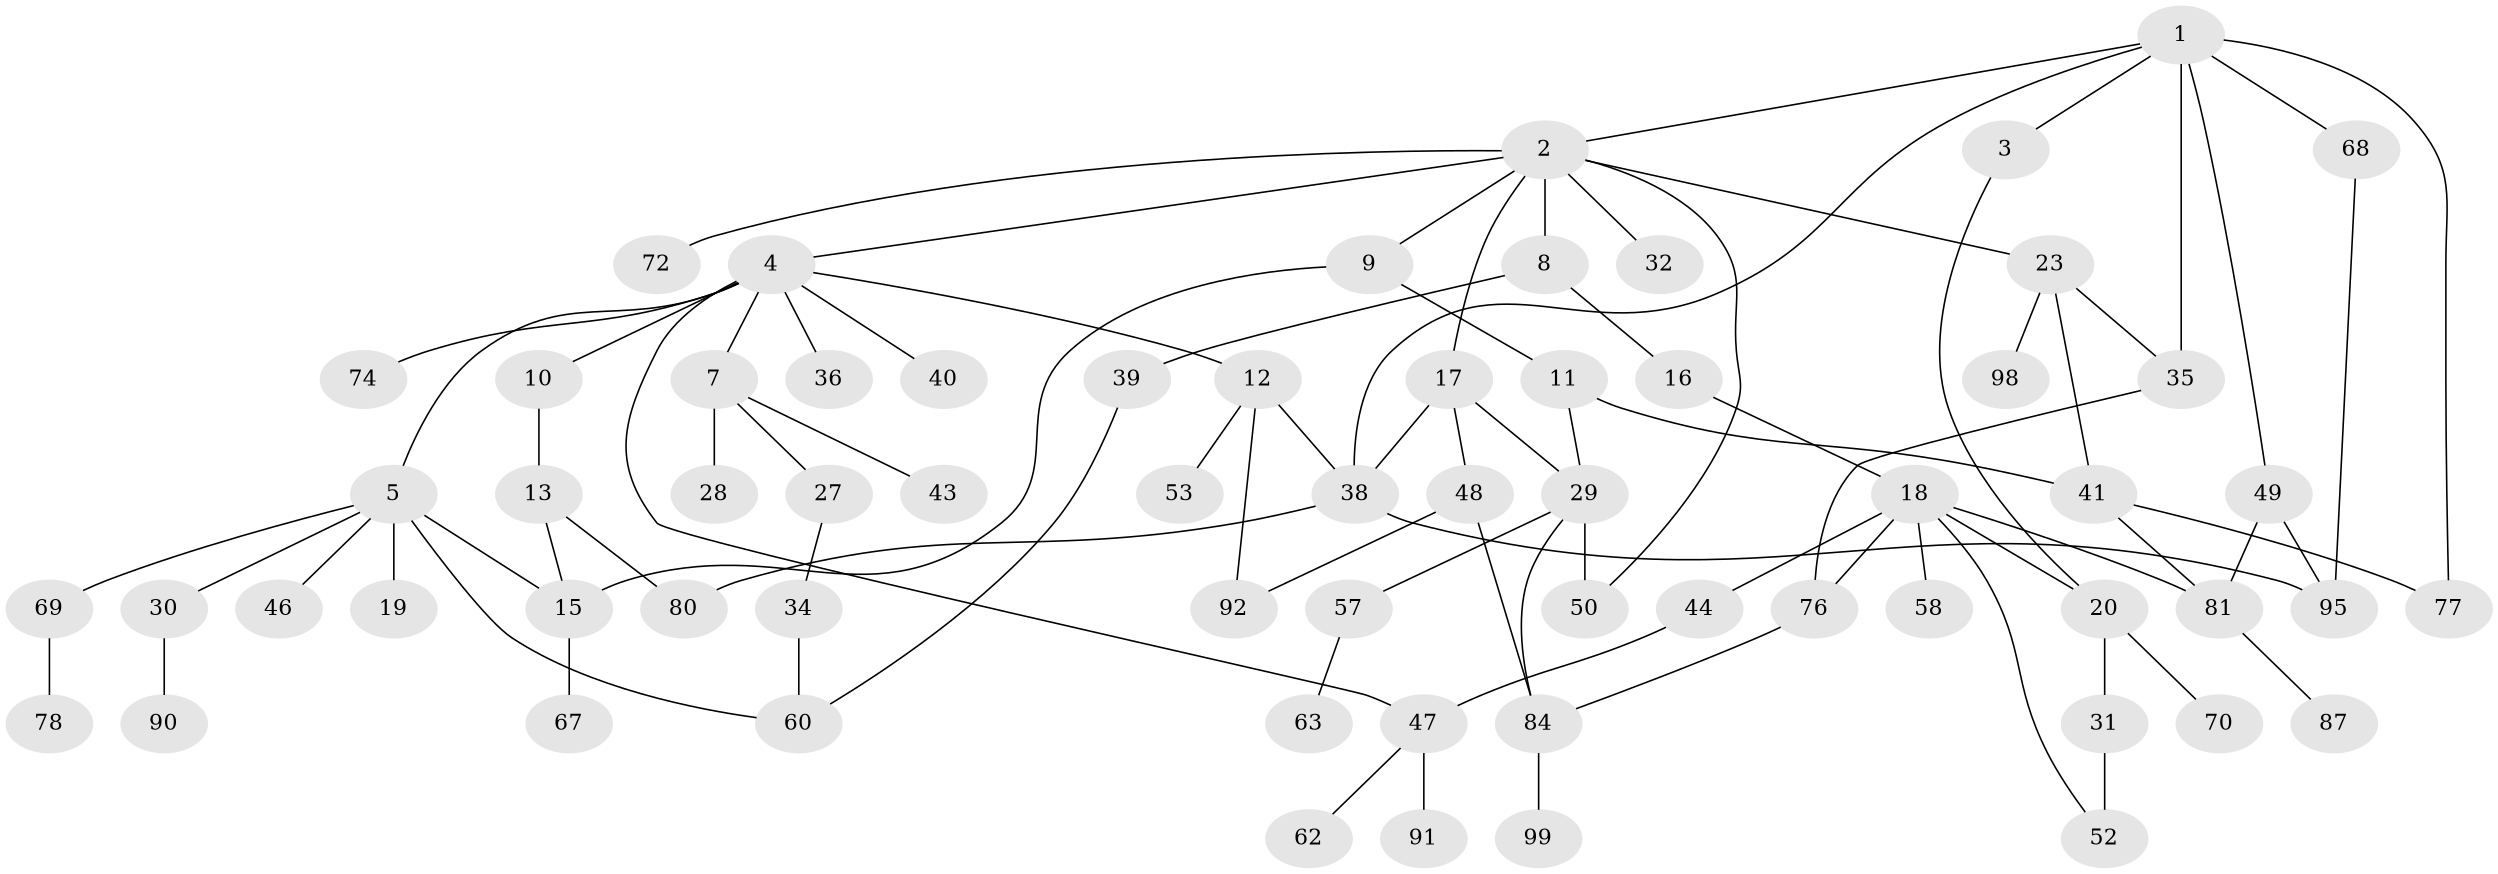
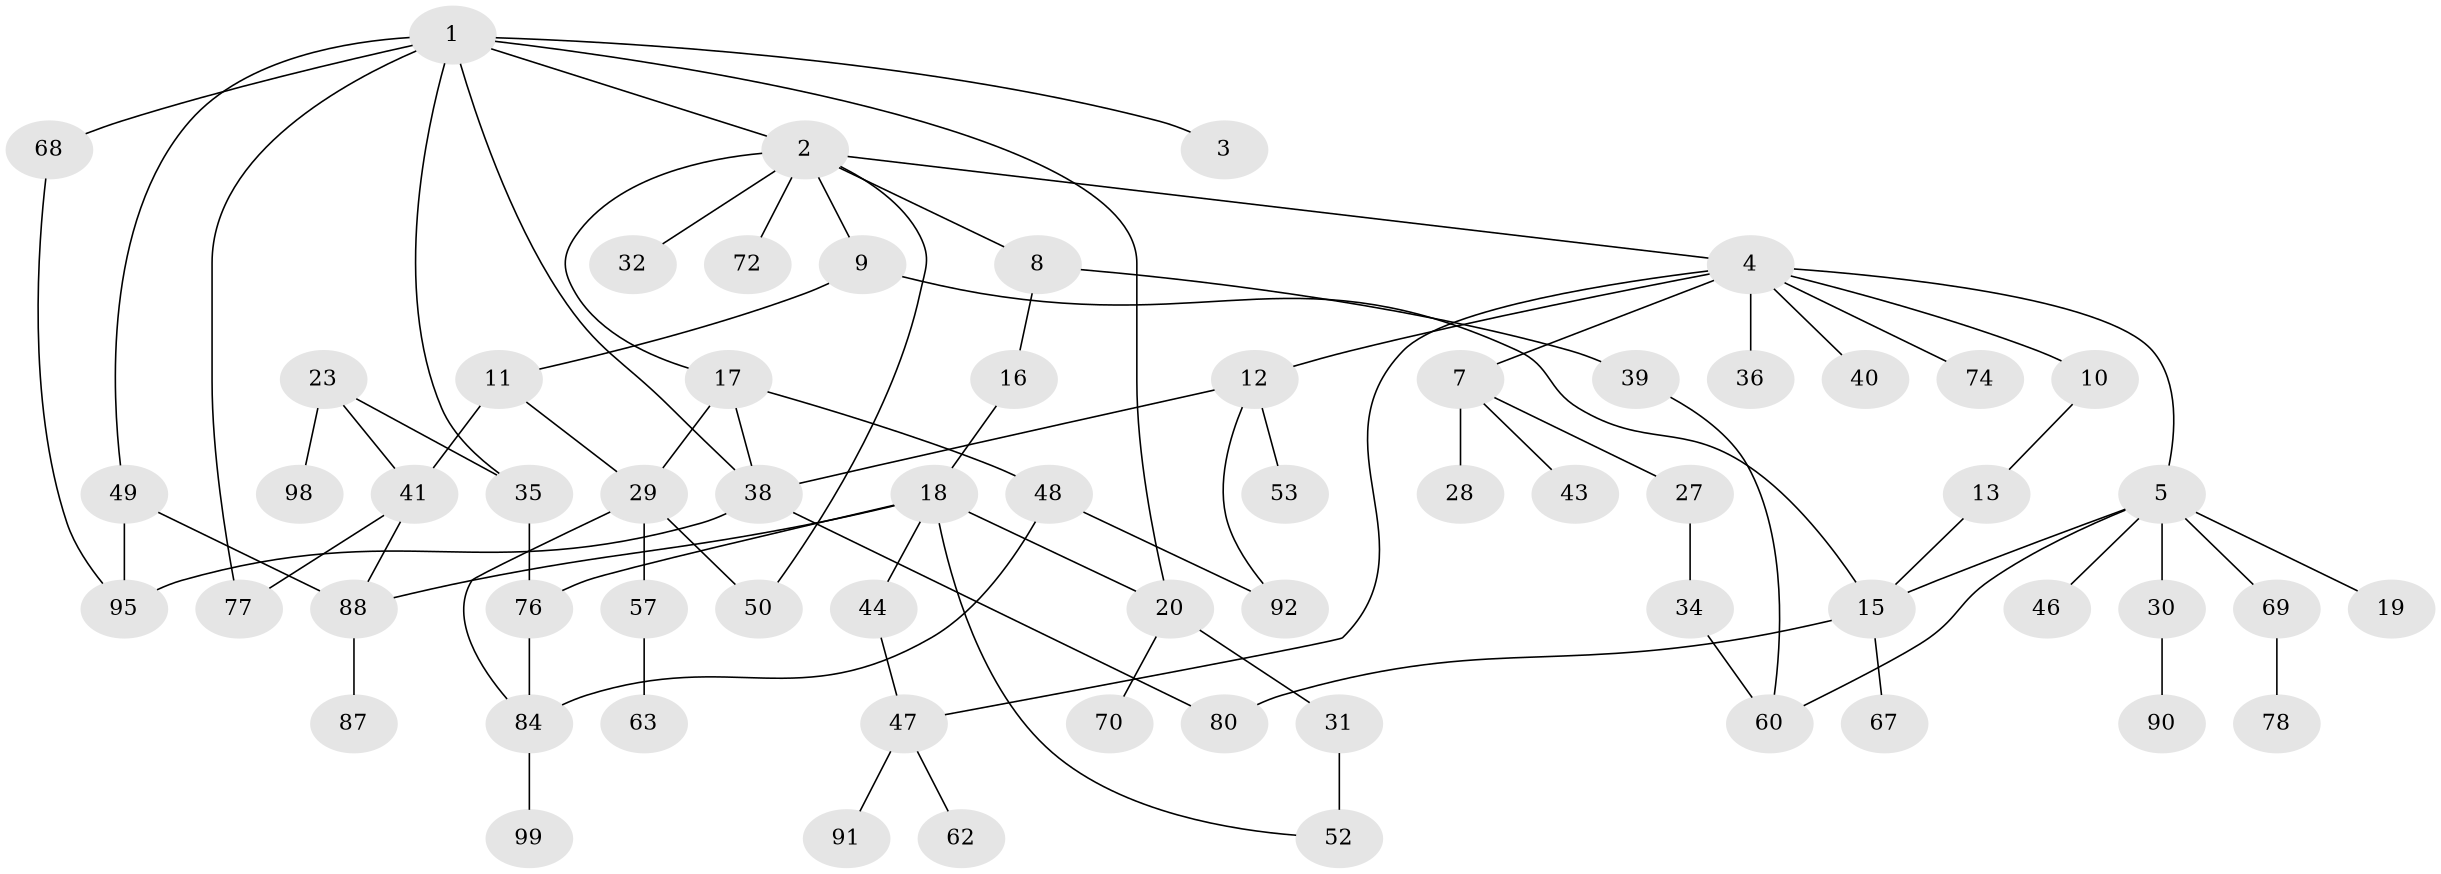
edge "2" -- "23": removed
edge "3" -- "20": now "1" -- "20"
edge "13" -- "80": now "15" -- "80"
node "58": removed
node "81": label "81" -> "88"
